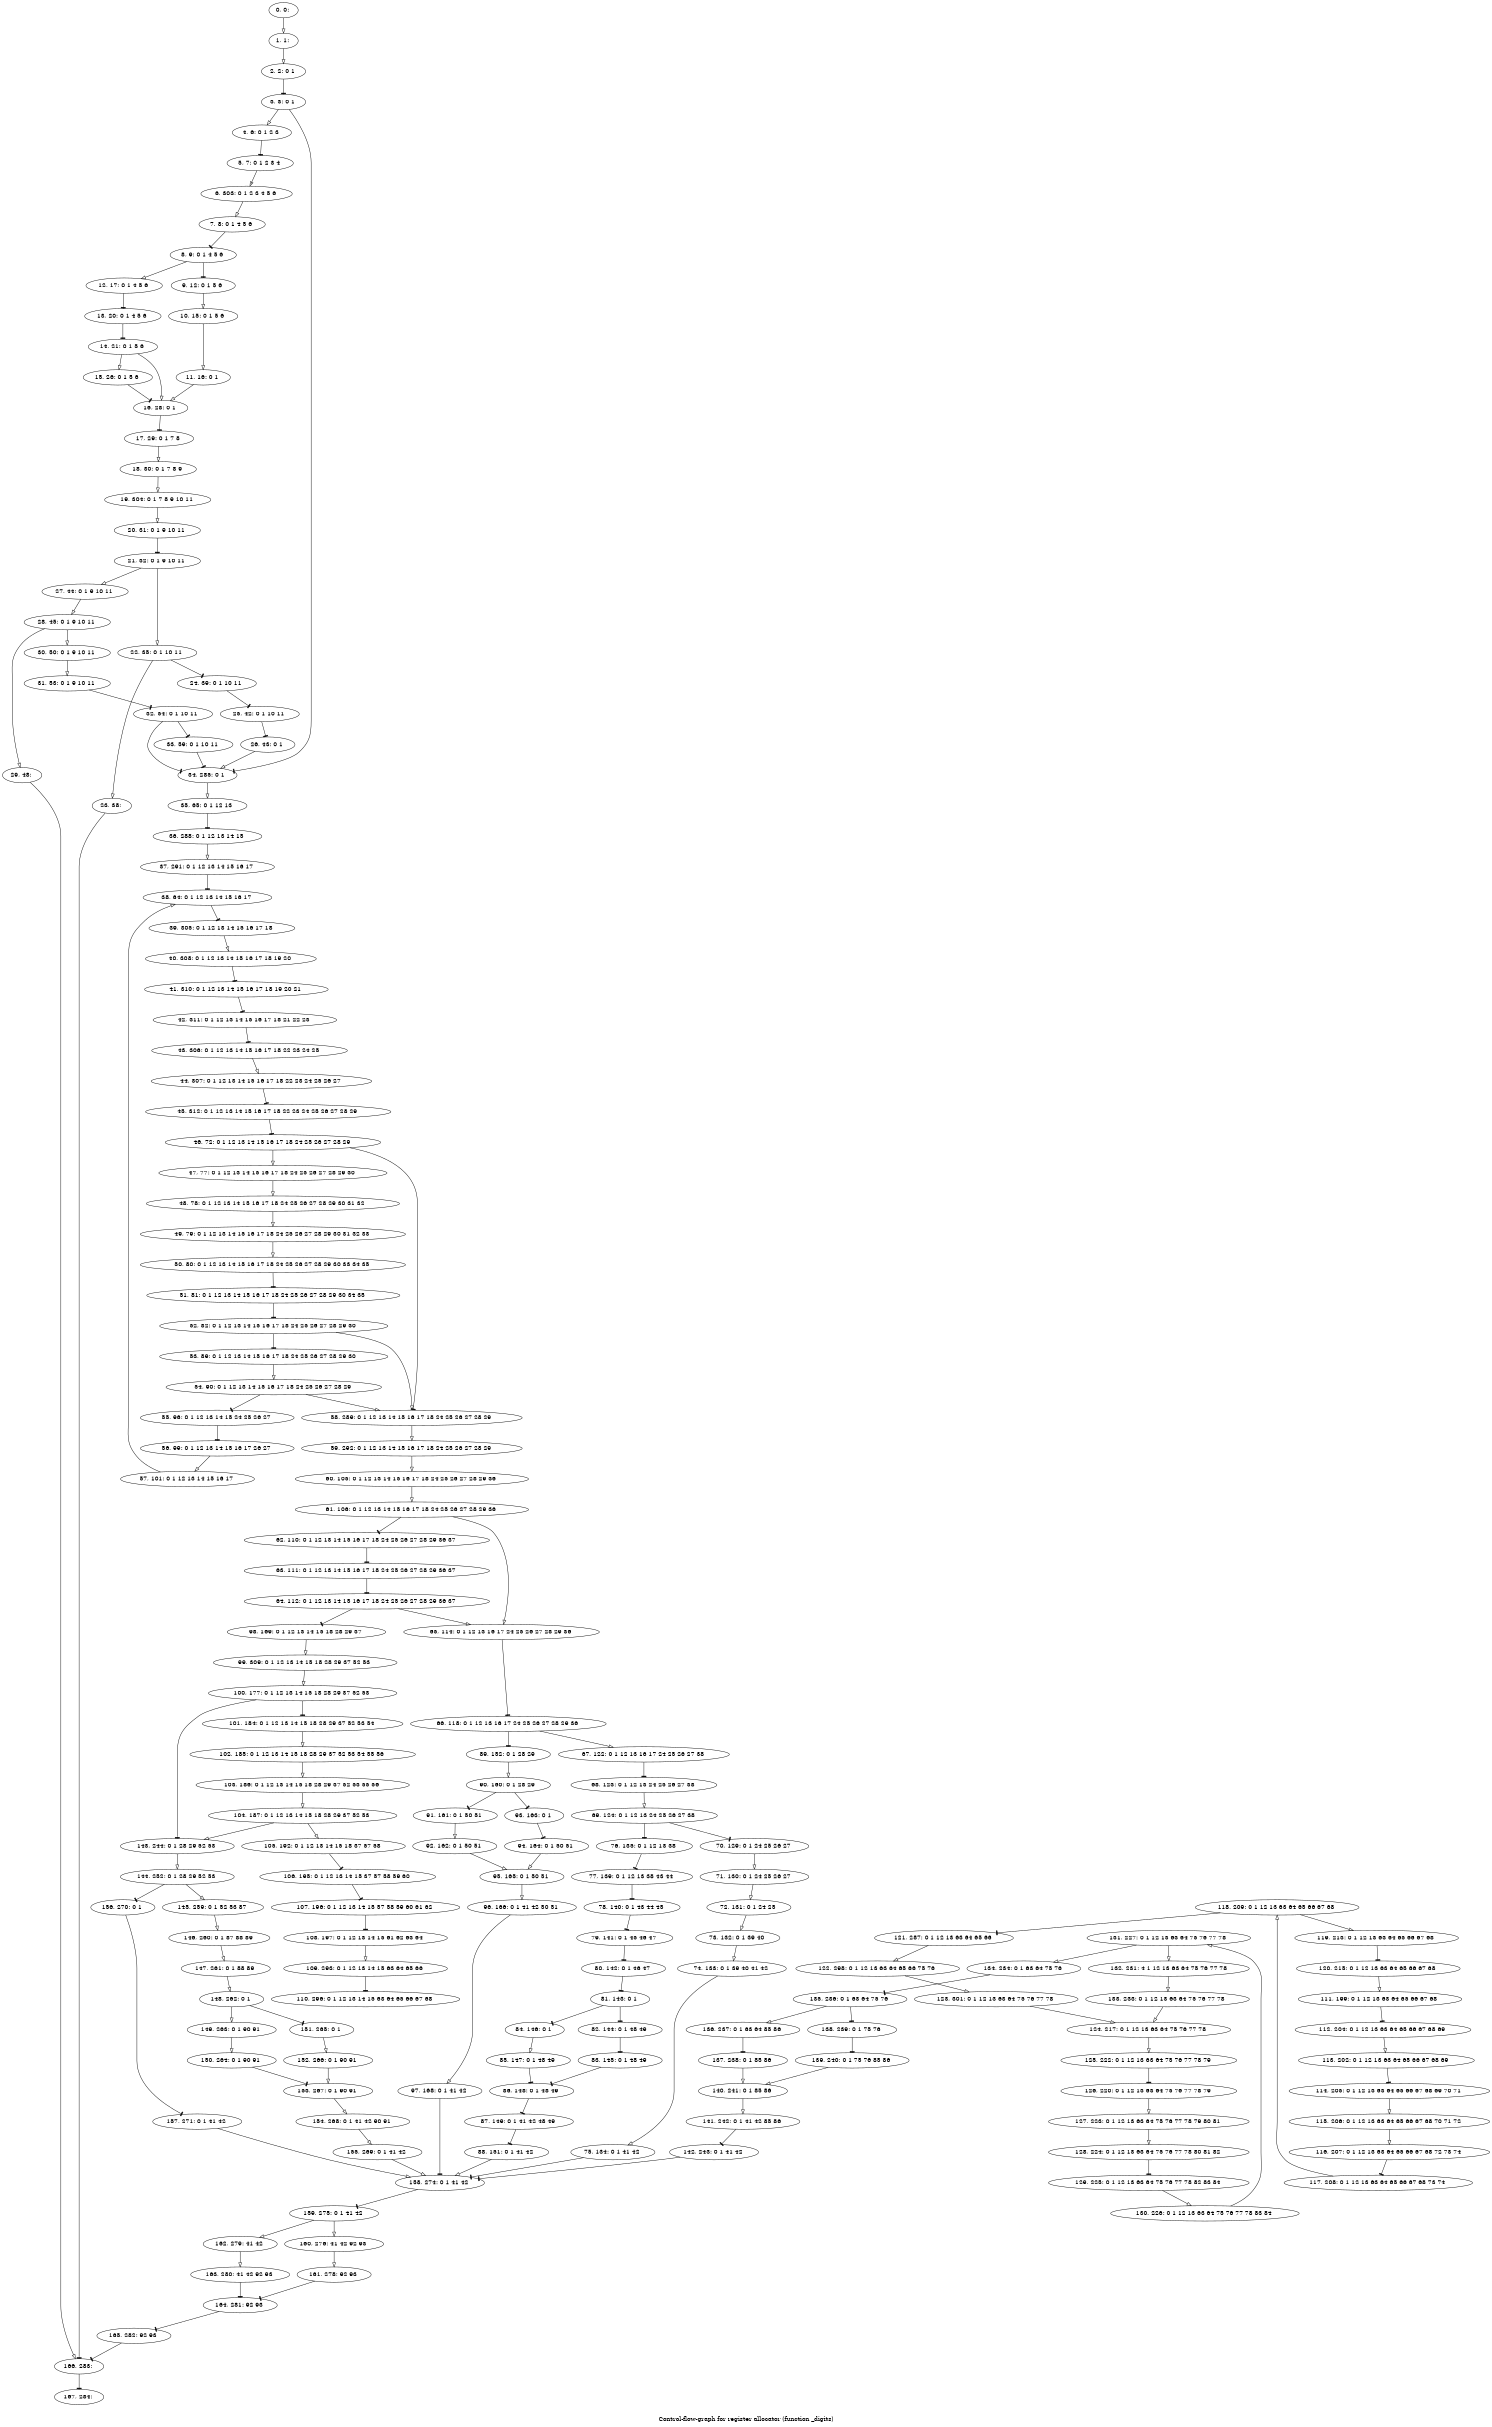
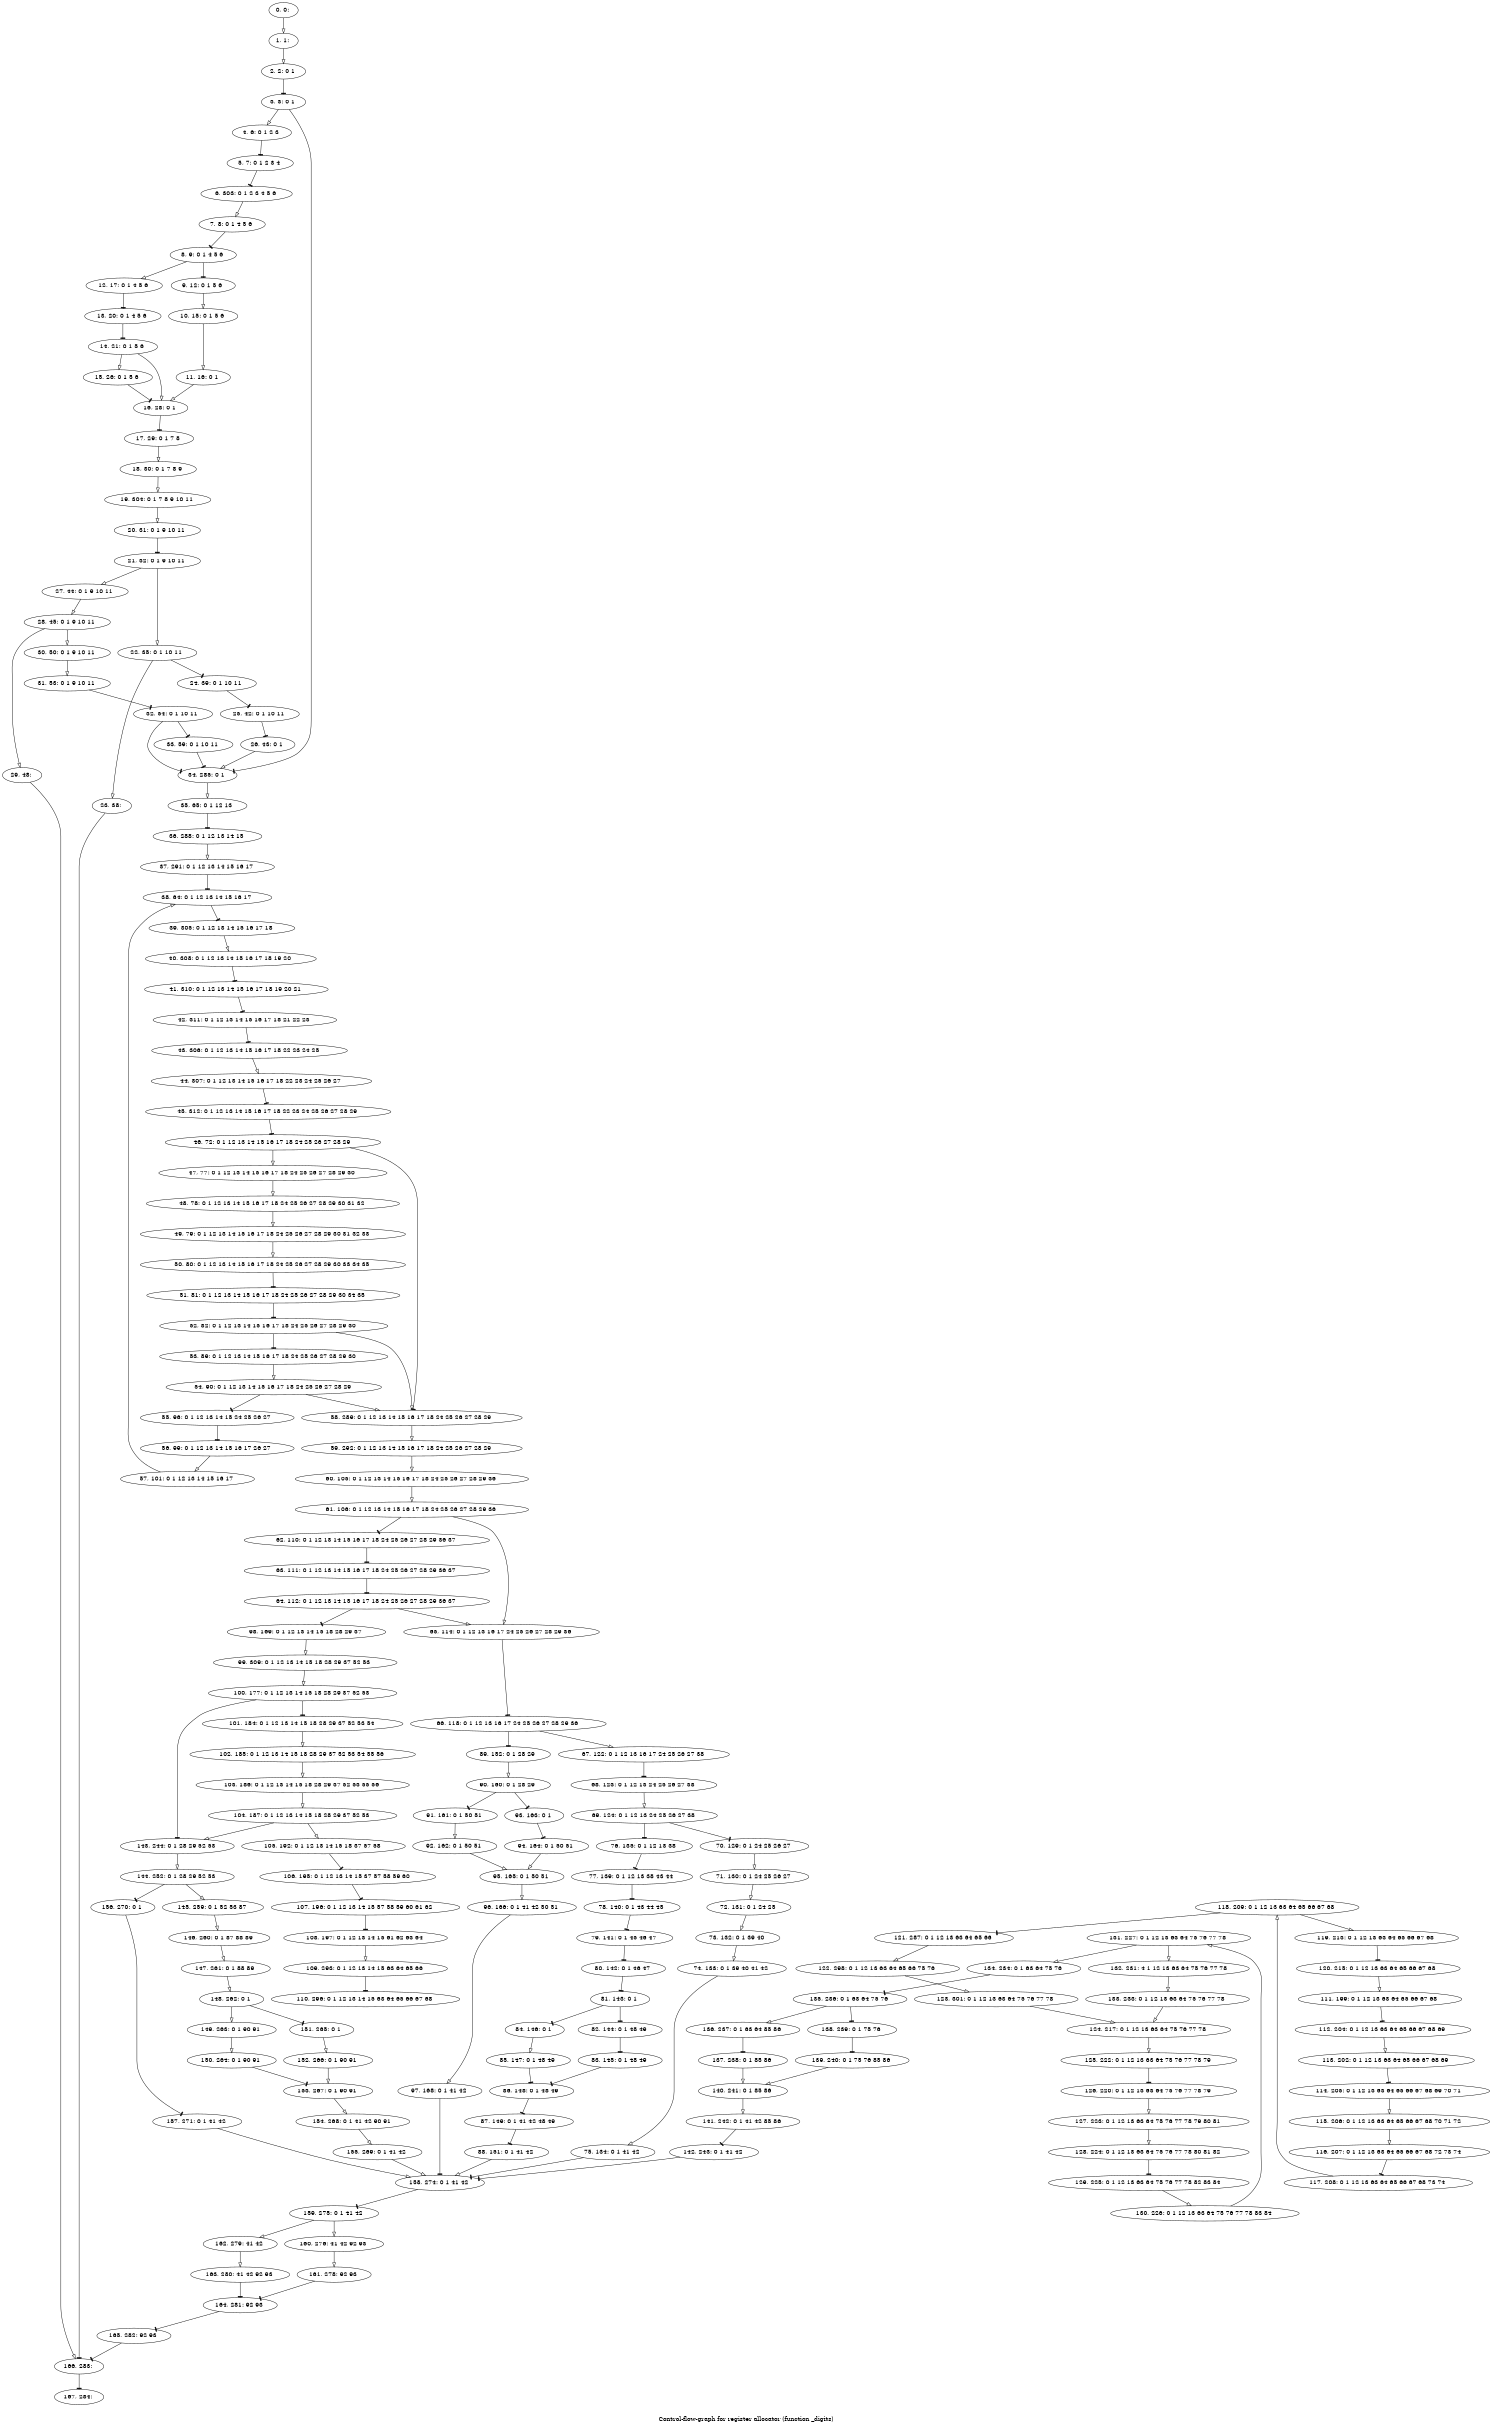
edge "5, 7: 0 1 2 3 4" -> "6, 303: 0 1 2 3 4 5 6": arrowhead onormal -> tee
